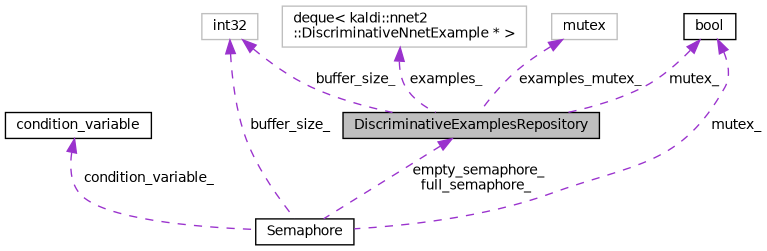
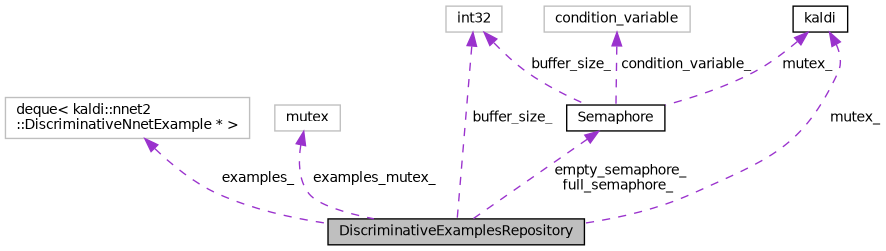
node "bool": label "bool" -> "kaldi"
node "condition_variable": color black -> grey75
edge "Semaphore" -> "DiscriminativeExamplesRepository": reversed
